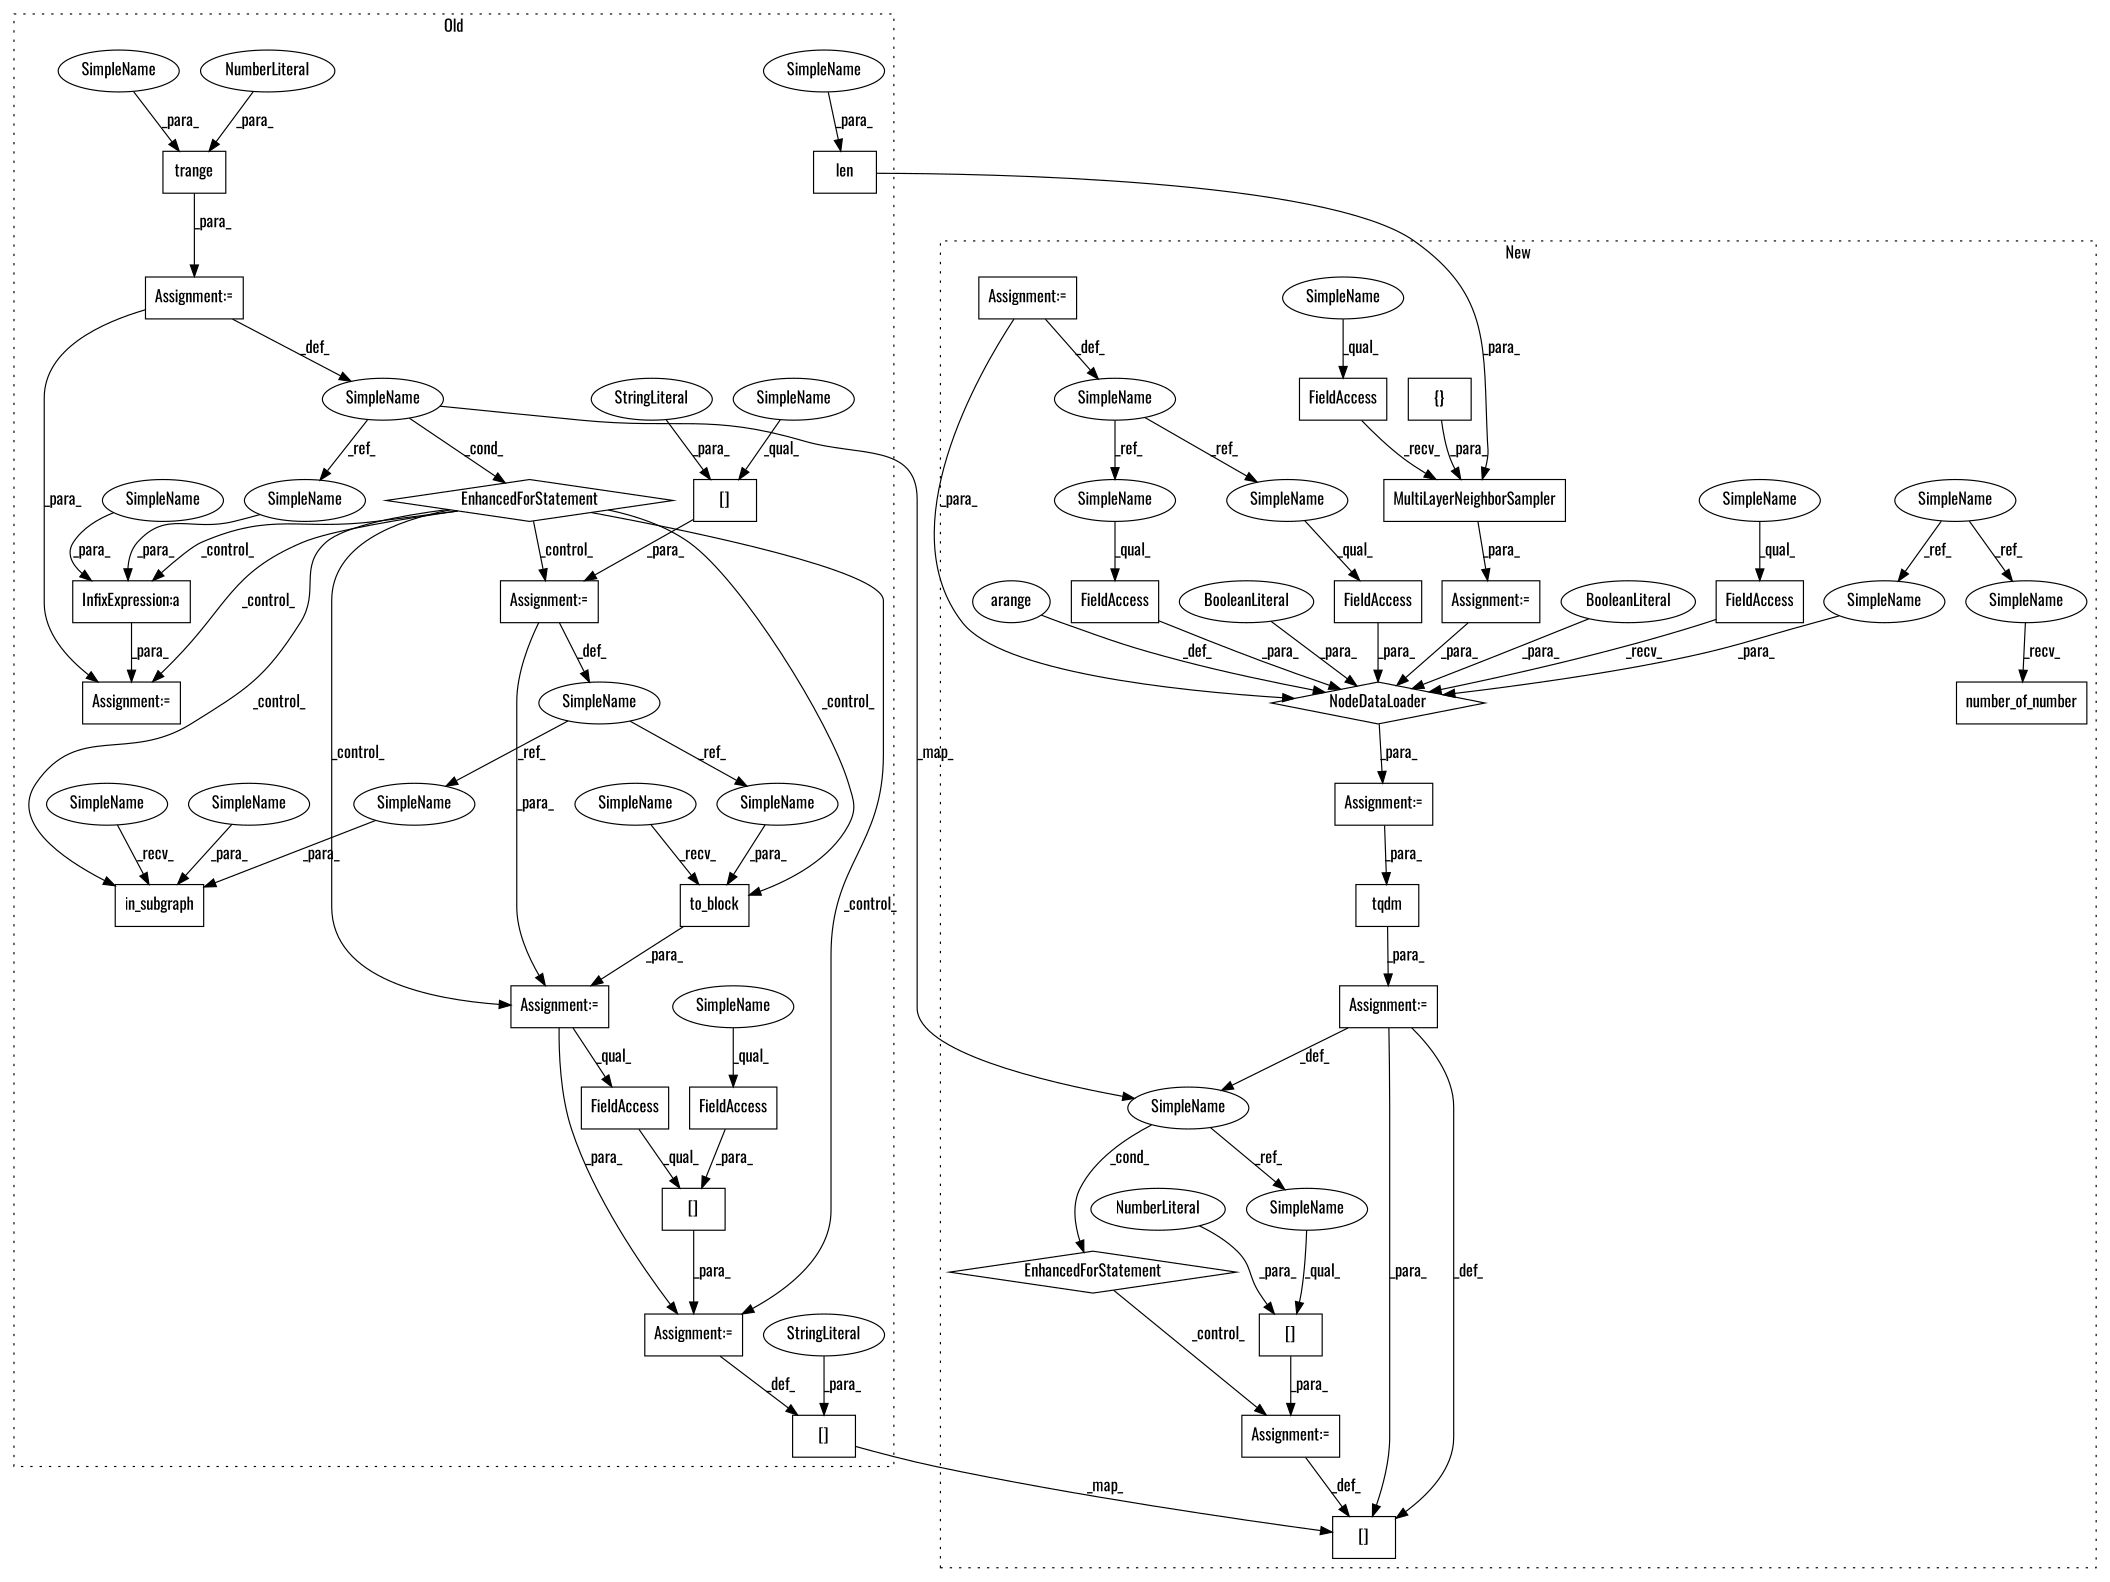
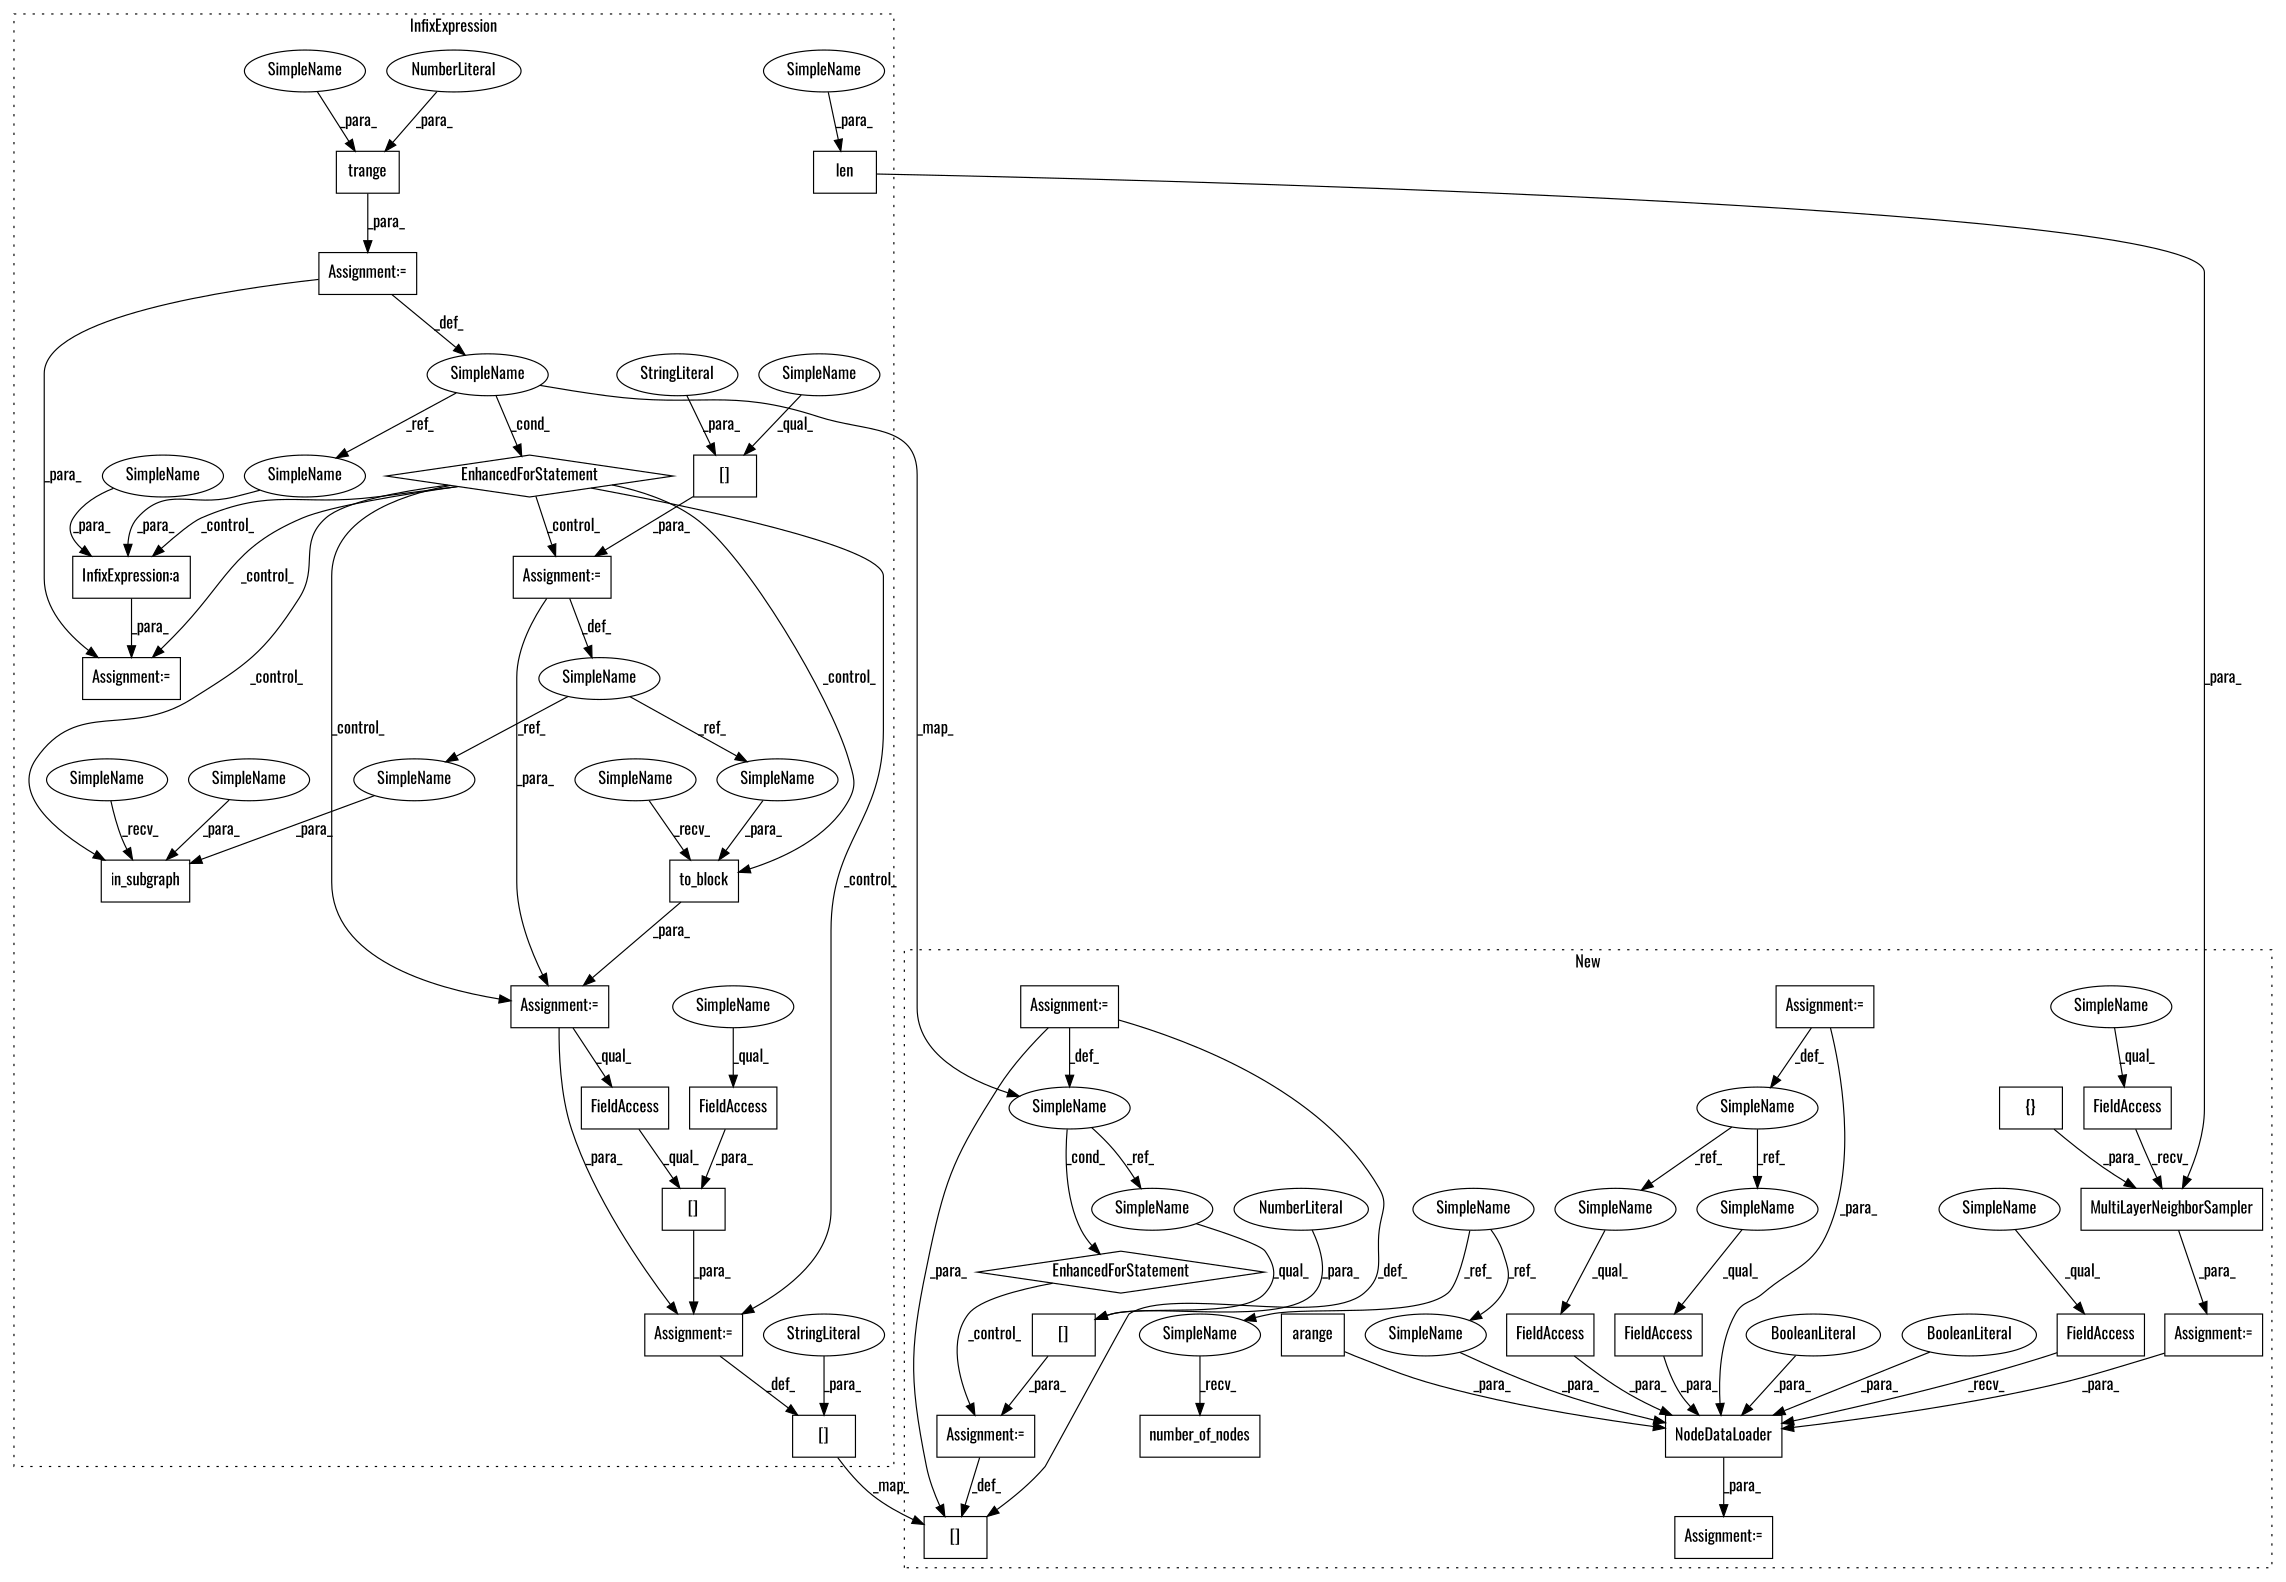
cluster "Old": label "Old" -> "InfixExpression"
node "arange": shape ellipse -> box
edge "arange" -> "NodeDataLoader": label "_def_" -> "_para_"
node "NodeDataLoader": shape diamond -> box
node "number_of_number": label "number_of_number" -> "number_of_nodes"
node "tqdm": removed
